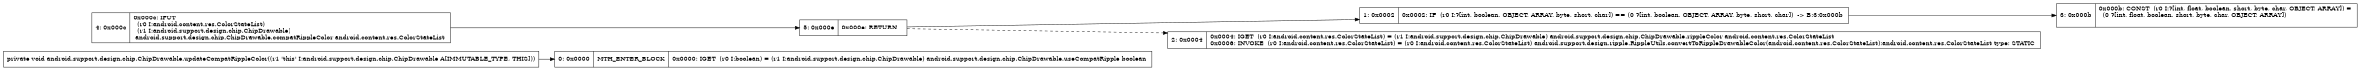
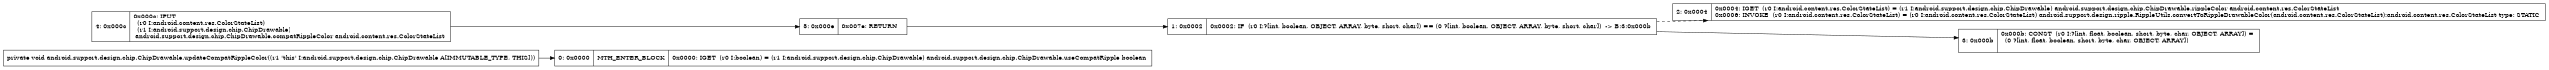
node "5: 0x000e": text "0x000e: RETURN" -> "0x007e: RETURN"
edge "5: 0x000e" -> "2: 0x0004": now "1: 0x0002" -> "2: 0x0004"
